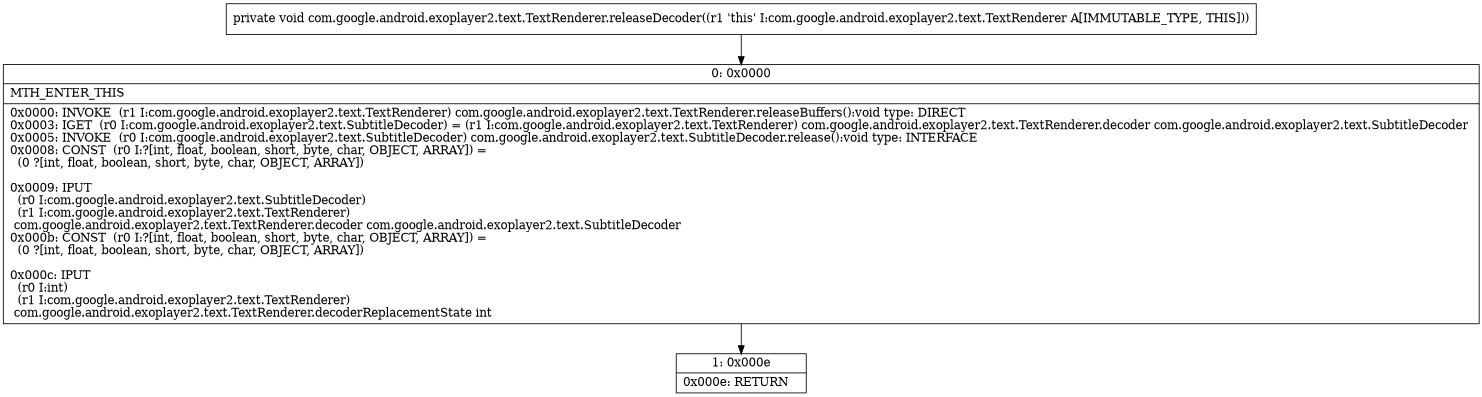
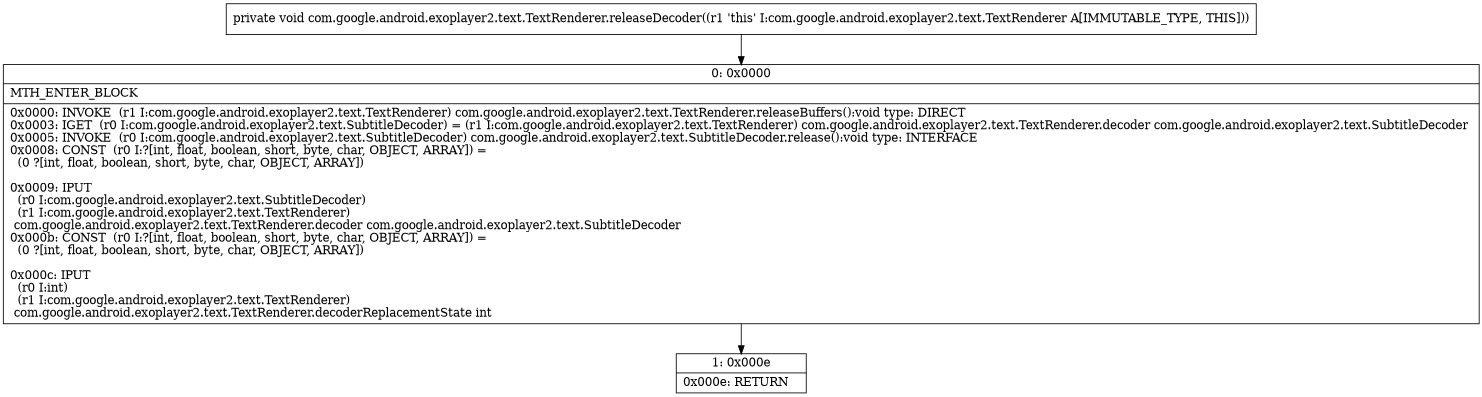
node "0: 0x0000": text "MTH_ENTER_THIS" -> "MTH_ENTER_BLOCK"
